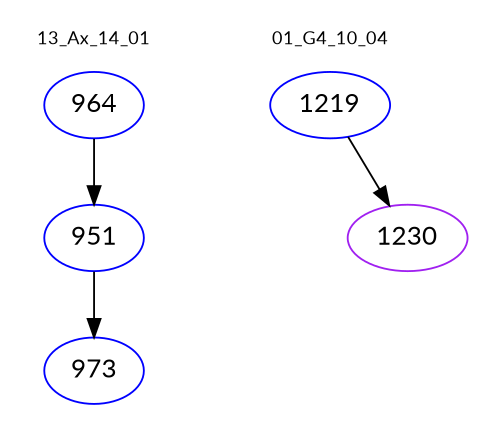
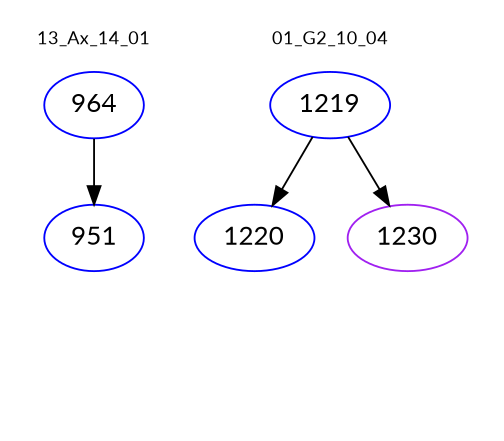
cluster "01_G4_10_04": label "01_G4_10_04" -> "01_G2_10_04"
node "1220": added
node "973": removed
